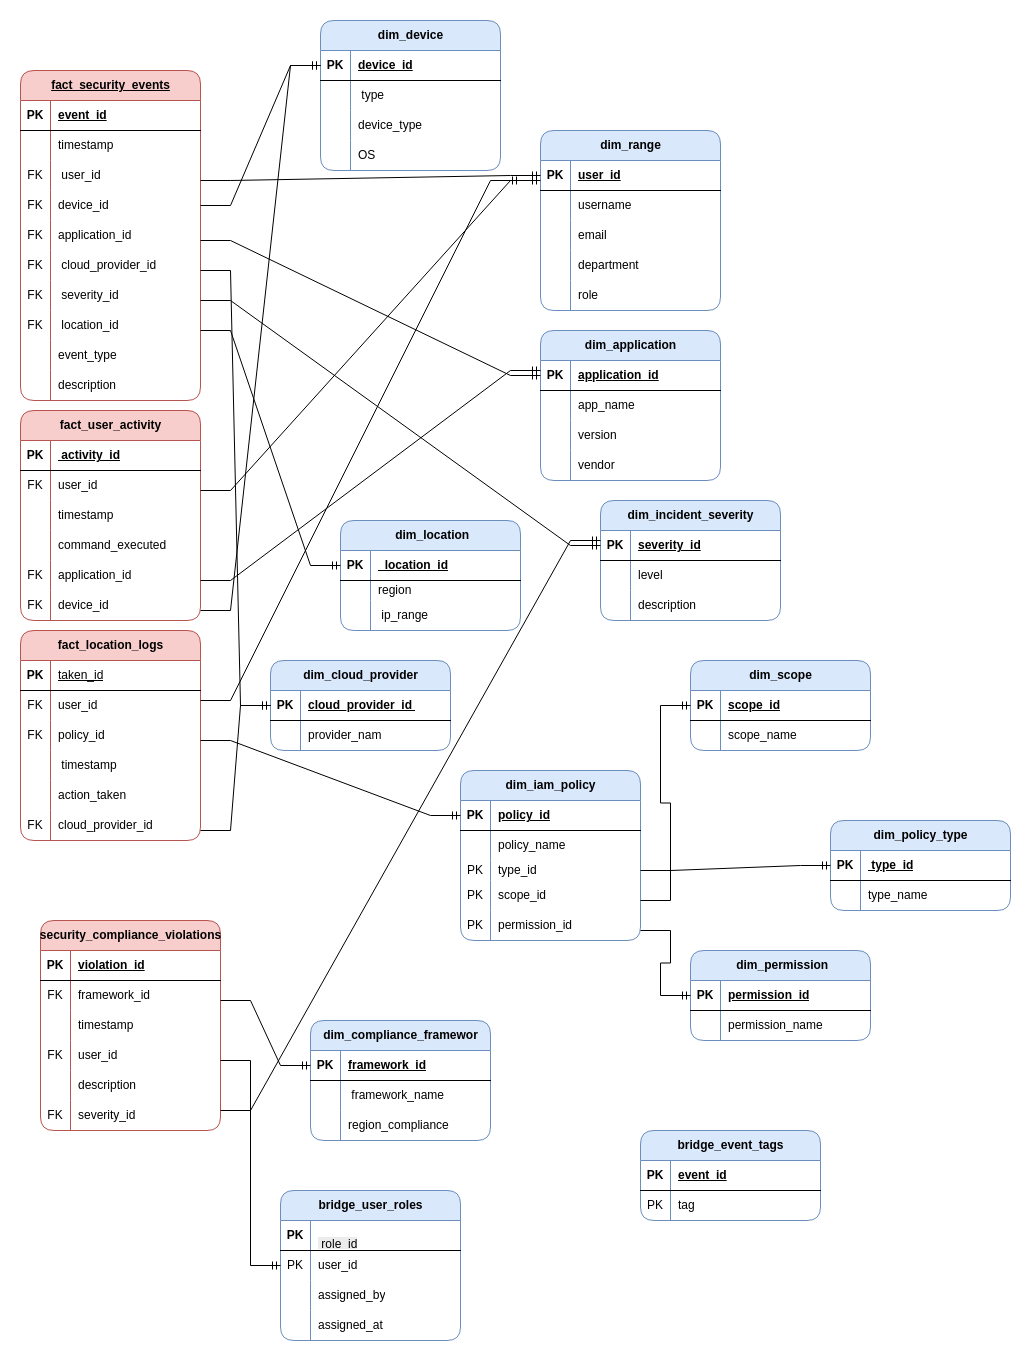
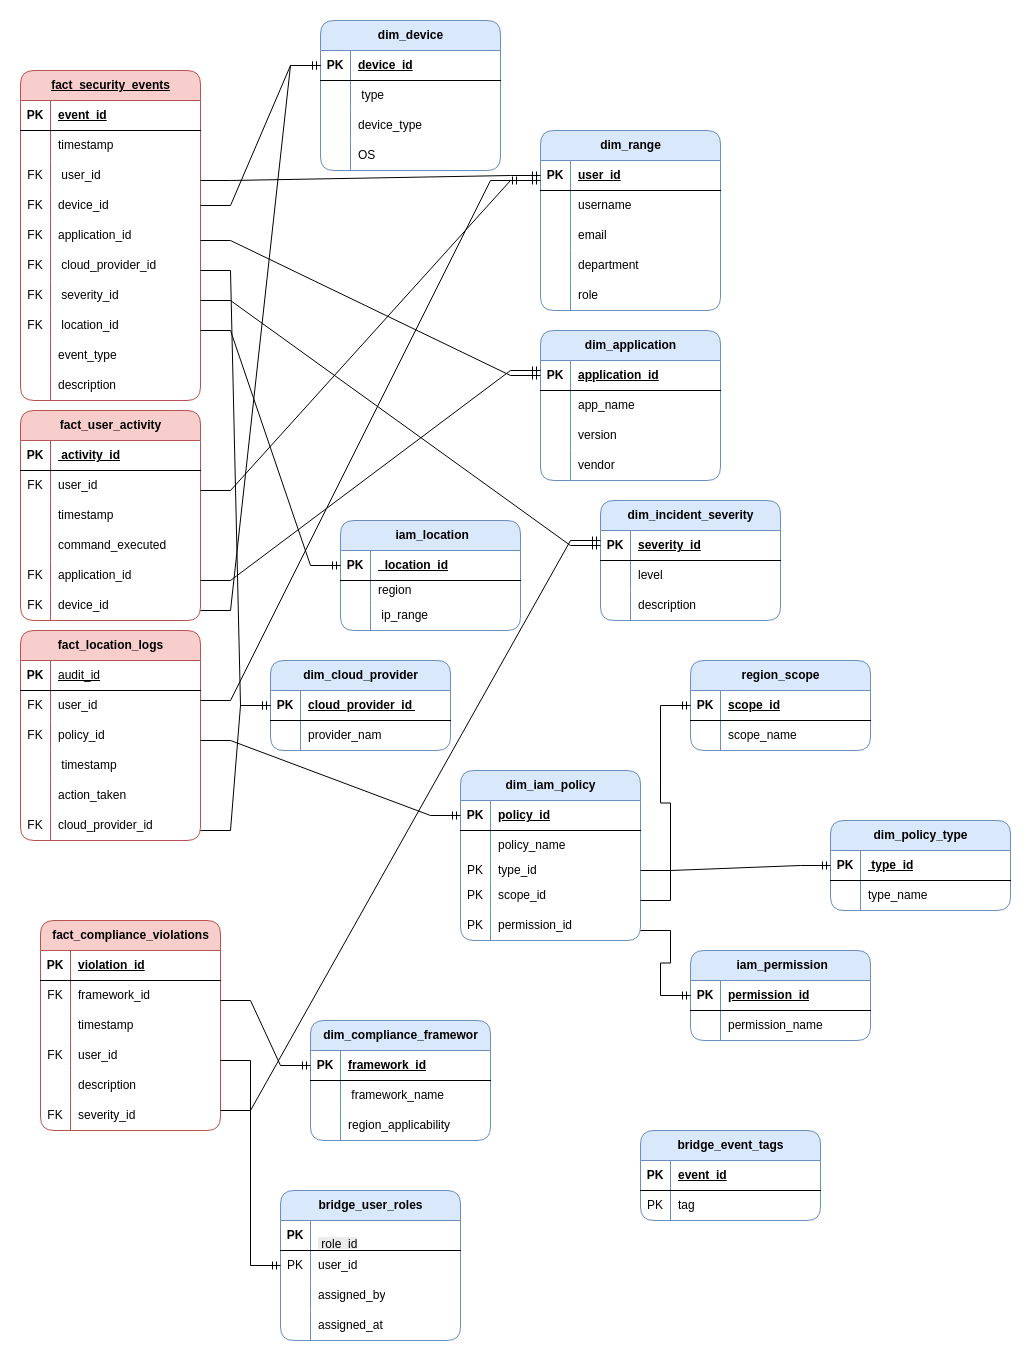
node "dim_location": label "dim_location" -> "iam_location"
node "taken_id": label "taken_id" -> "audit_id"
node "dim_scope": label "dim_scope" -> "region_scope"
node "security_compliance_violations": label "security_compliance_violations" -> "fact_compliance_violations"
node "dim_permission": label "dim_permission" -> "iam_permission"
node "region_compliance": label "region_compliance" -> "region_applicability"
